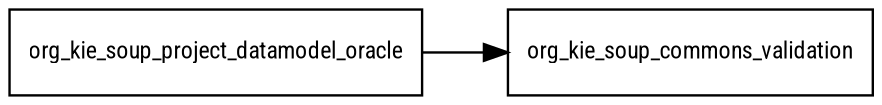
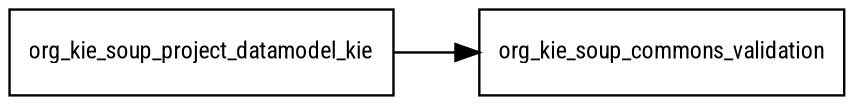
node "org_kie_soup_project_datamodel_oracle": label "org_kie_soup_project_datamodel_oracle" -> "org_kie_soup_project_datamodel_kie"
